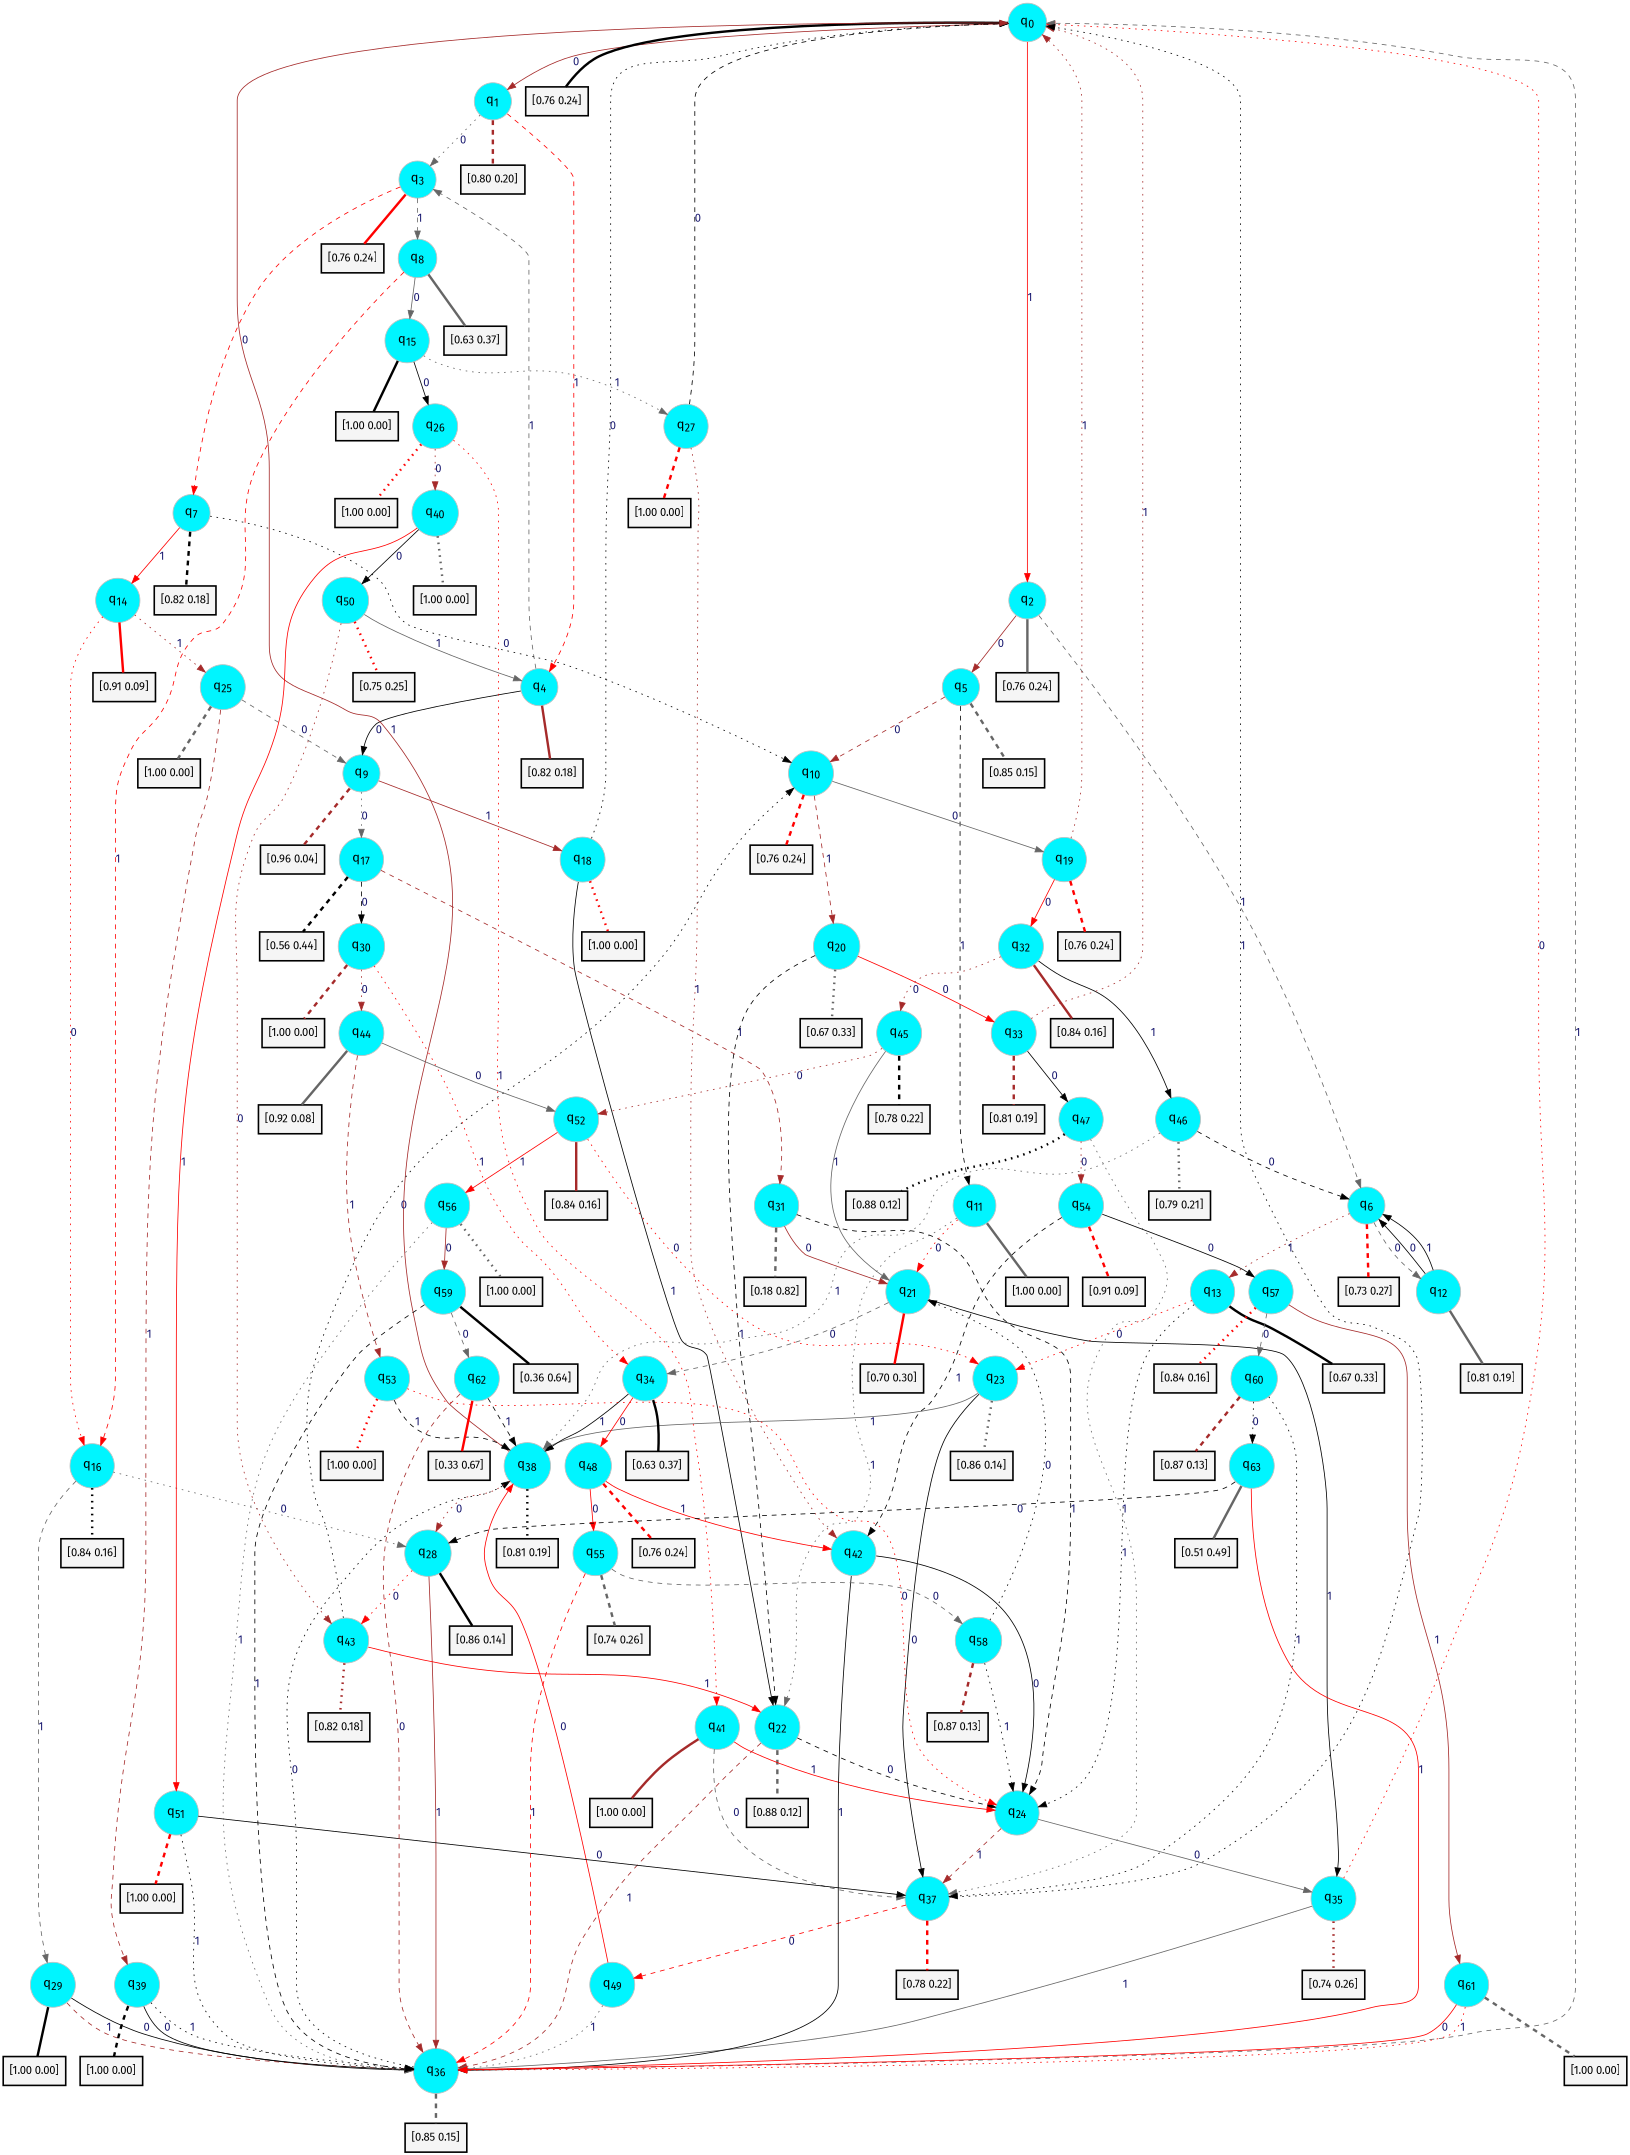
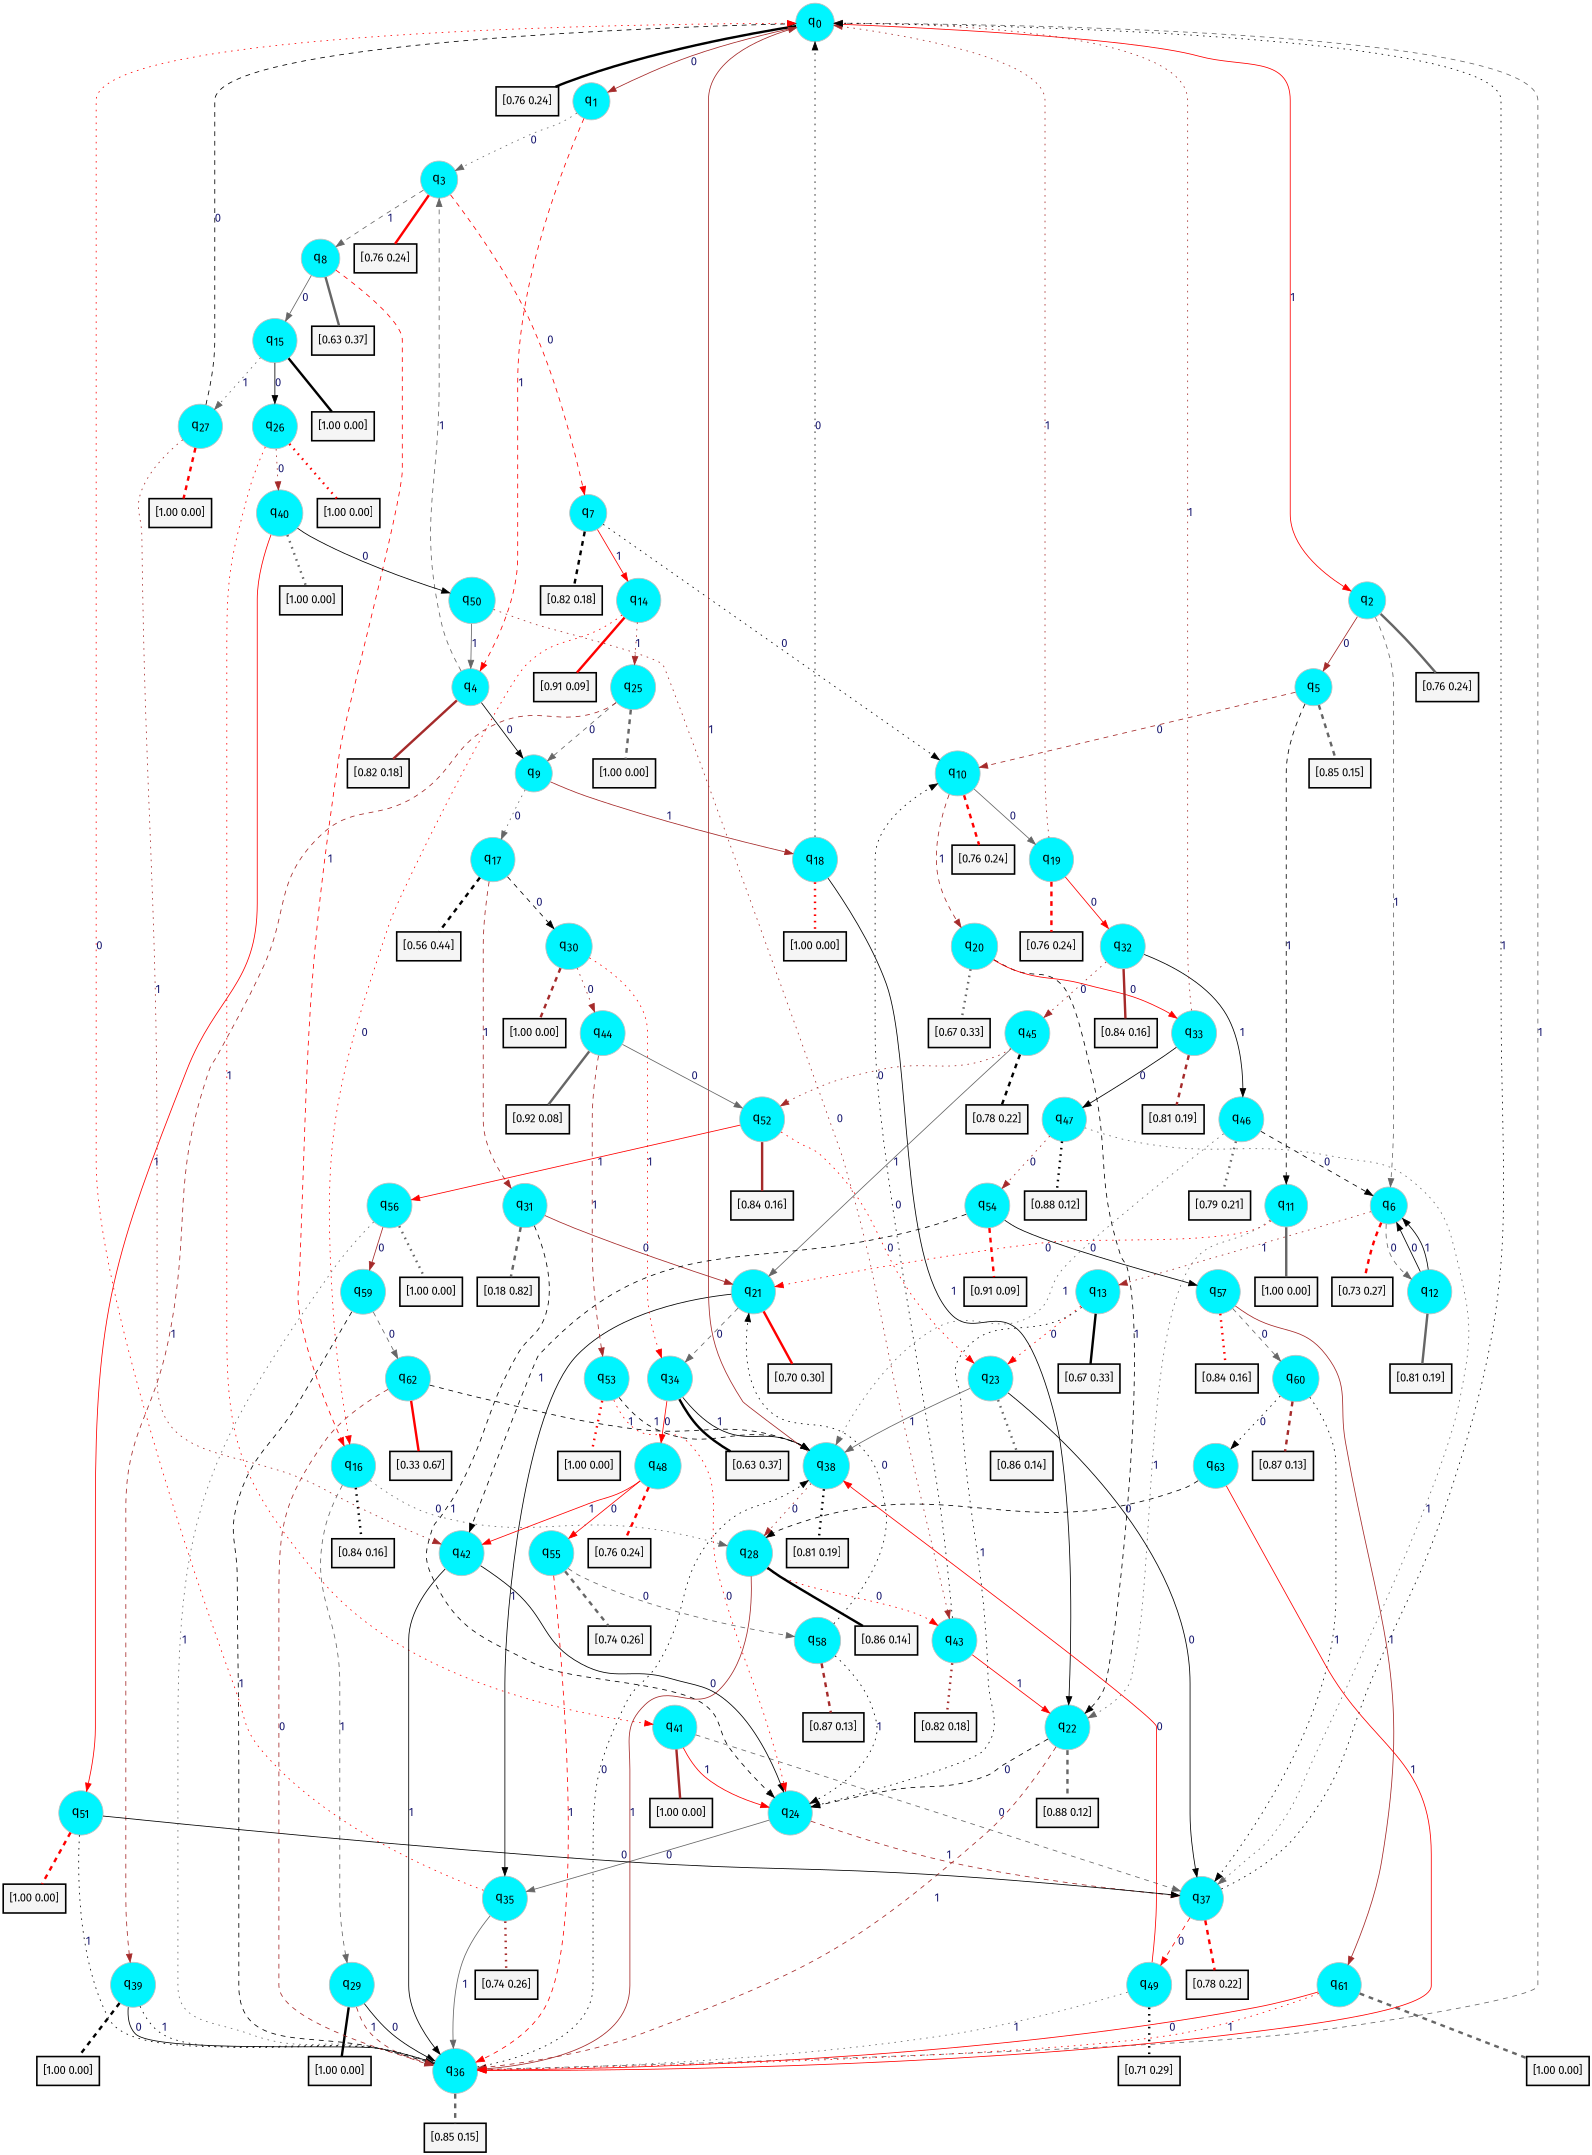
node "[0.80 0.20]": removed
node "[0.75 0.25]": removed
node "[0.96 0.04]": removed
node "[0.36 0.64]": removed
node "[0.51 0.49]": removed
node "[0.71 0.29]": added
